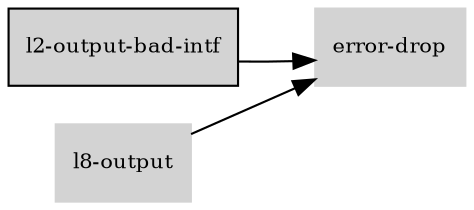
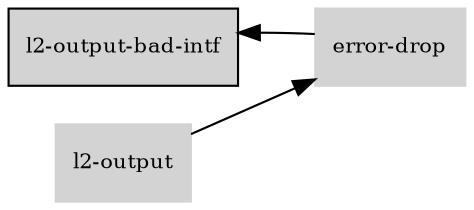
edge "l2-output-bad-intf" -> "error-drop": reversed
node "l8-output": label "l8-output" -> "l2-output"
